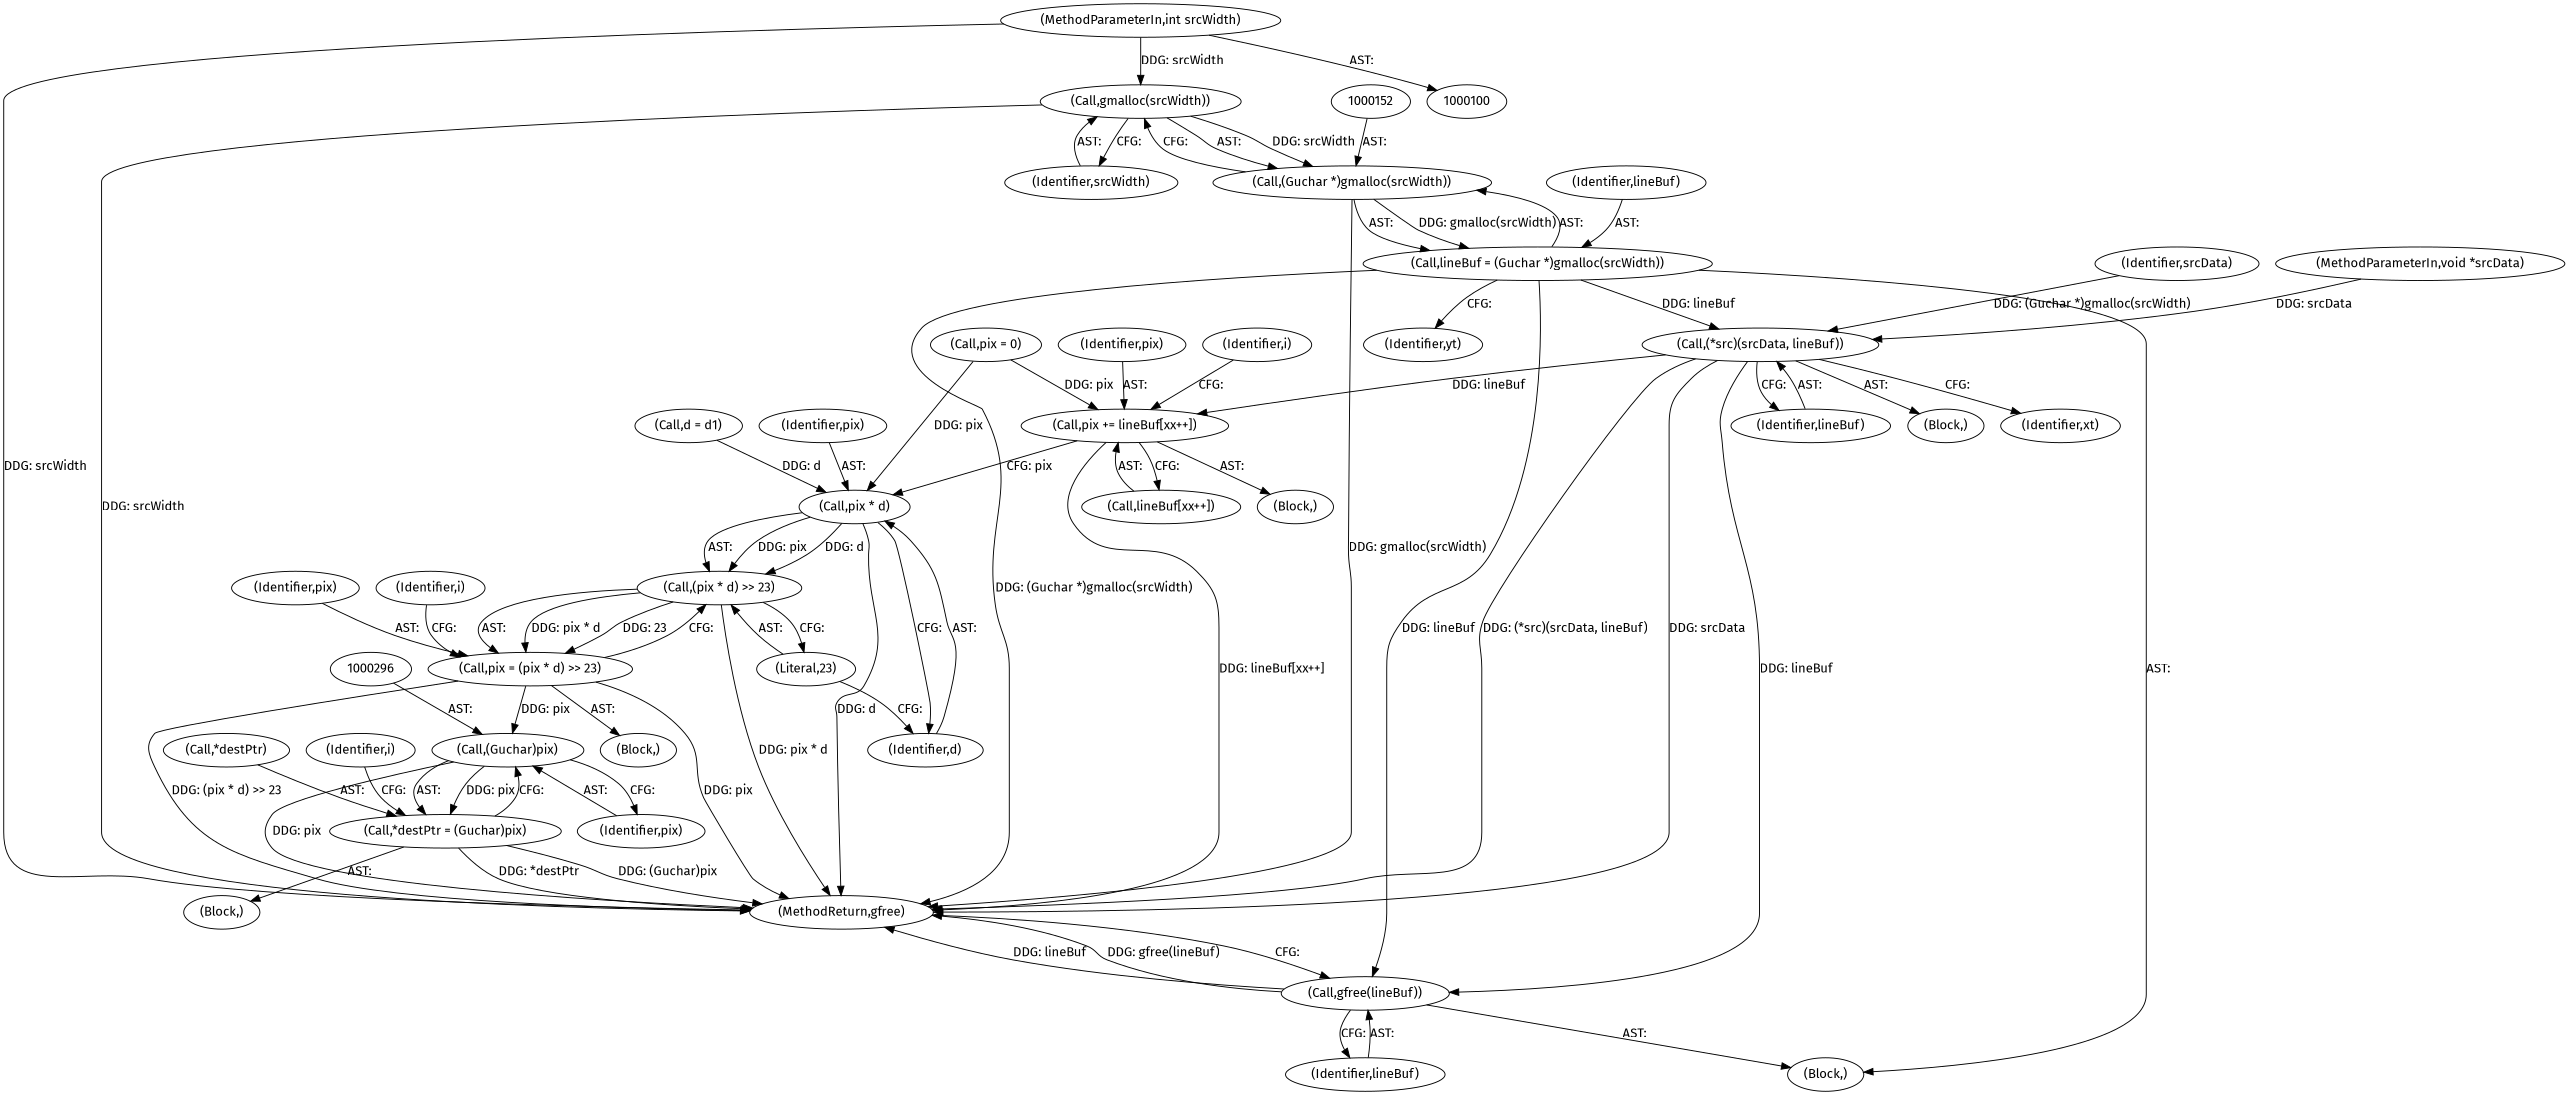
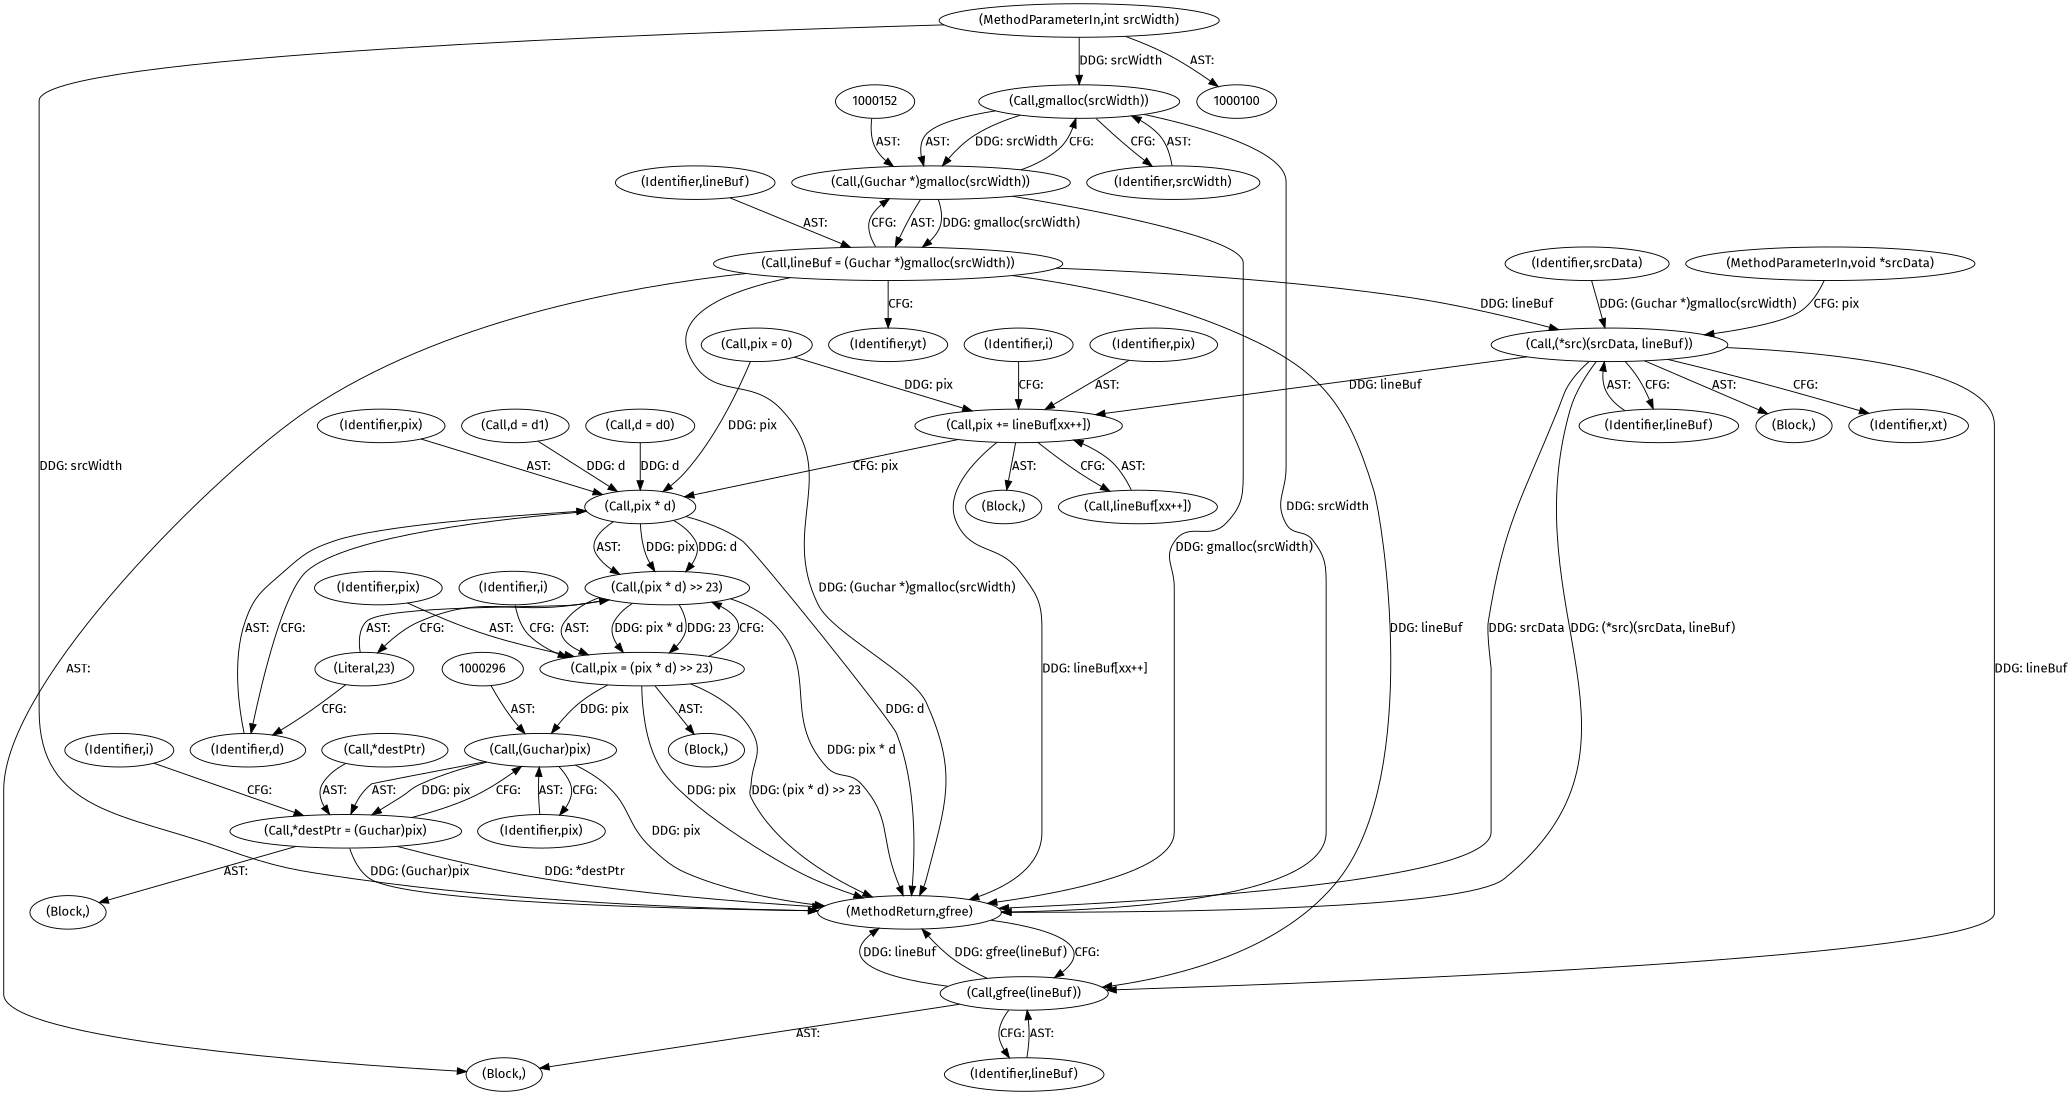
edge "(Call,lineBuf = (Guchar *)gmalloc(srcWidth))" -> "(Call,(Guchar *)gmalloc(srcWidth))": label "AST: " -> "CFG: "
edge "(MethodParameterIn,void *srcData)" -> "(Call,(*src)(srcData, lineBuf))": label "DDG: srcData" -> "CFG: pix"
node "(Call,d = d0)": added
